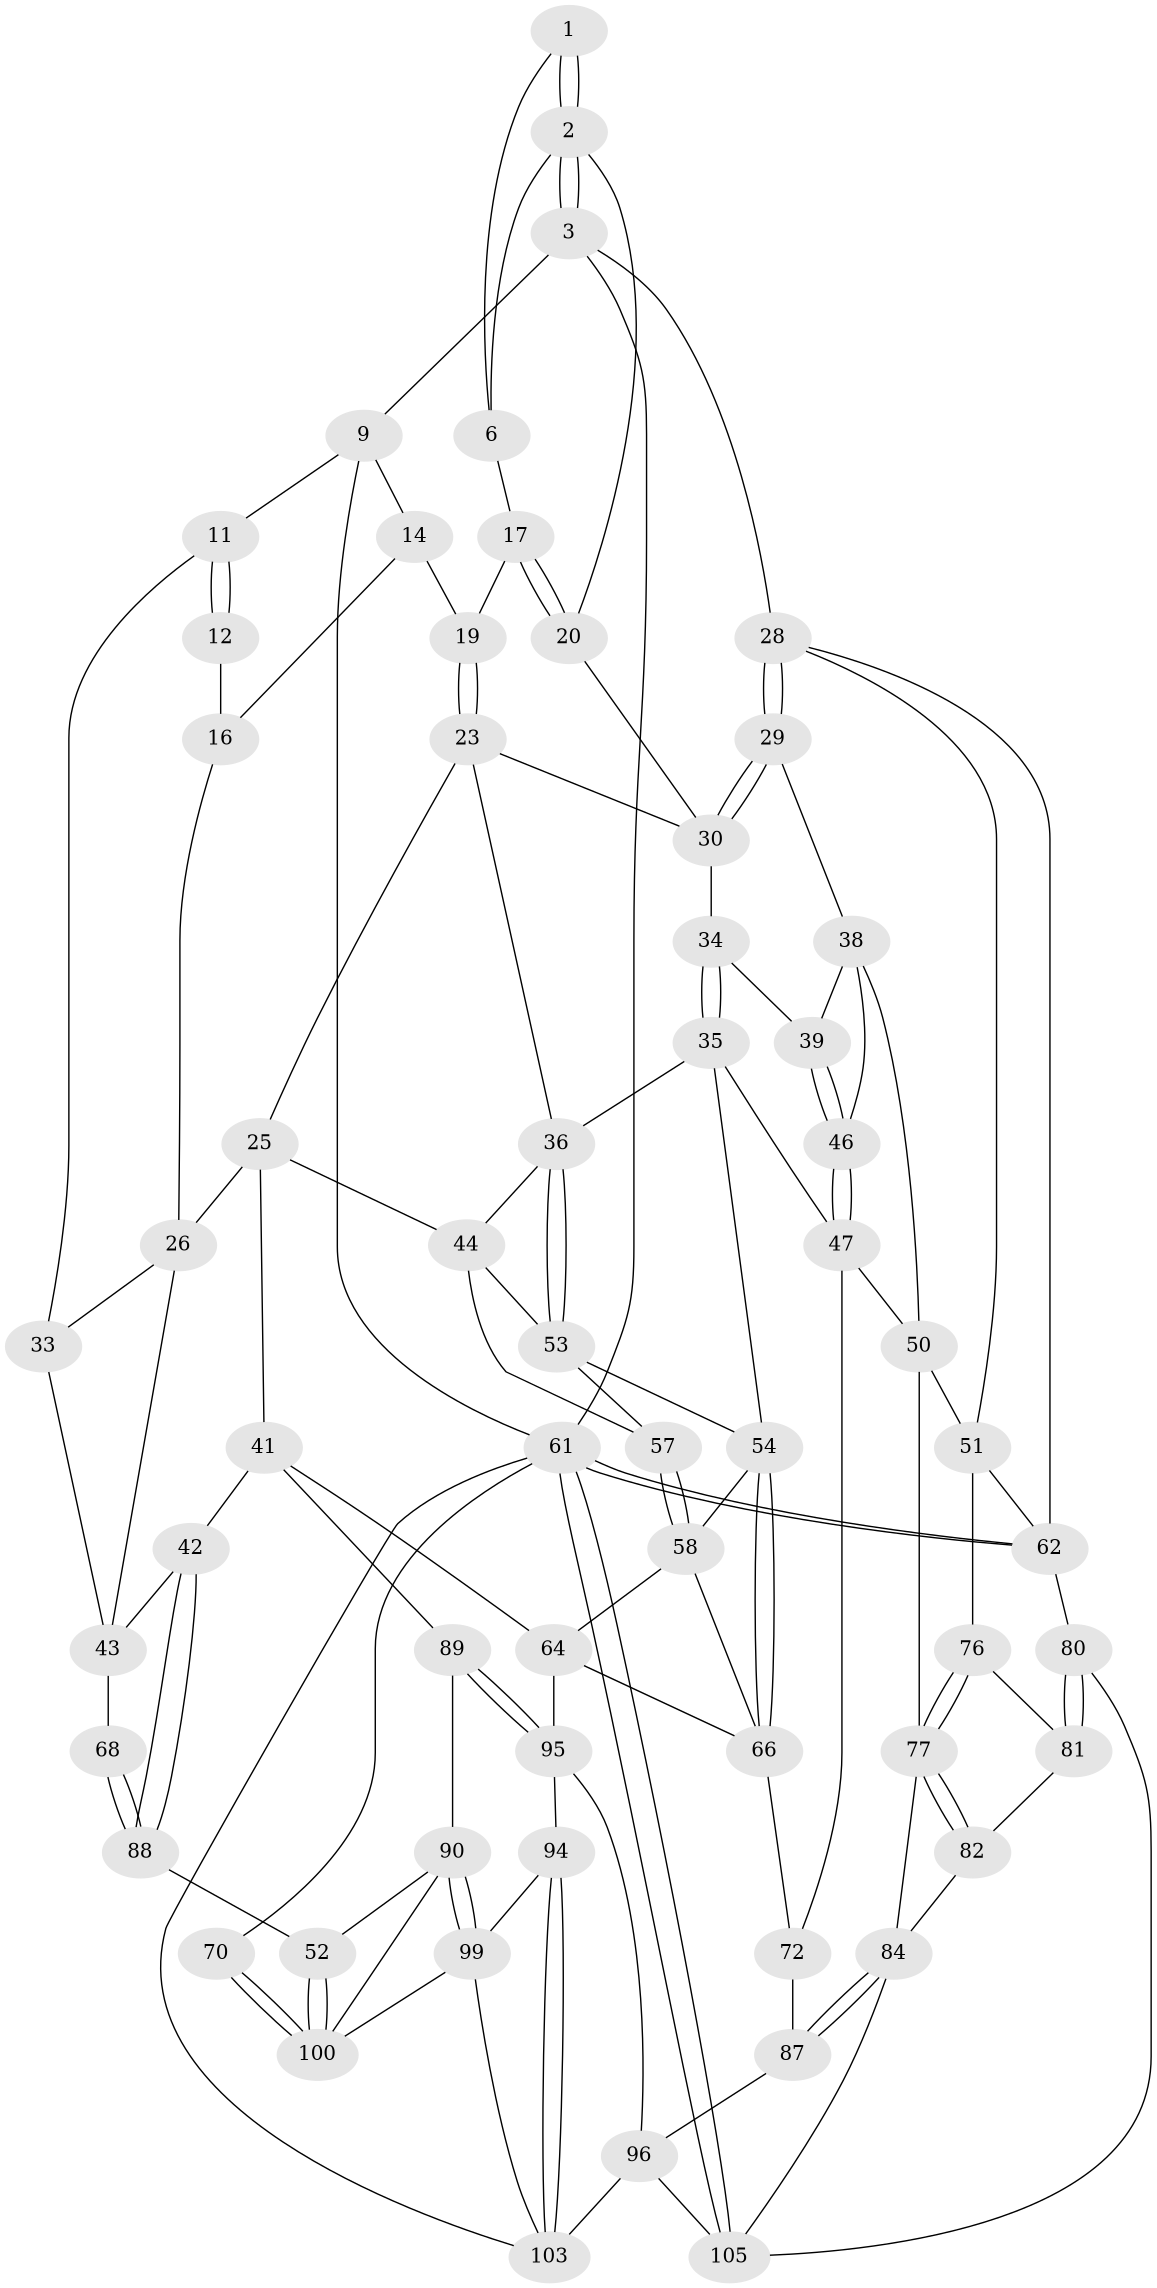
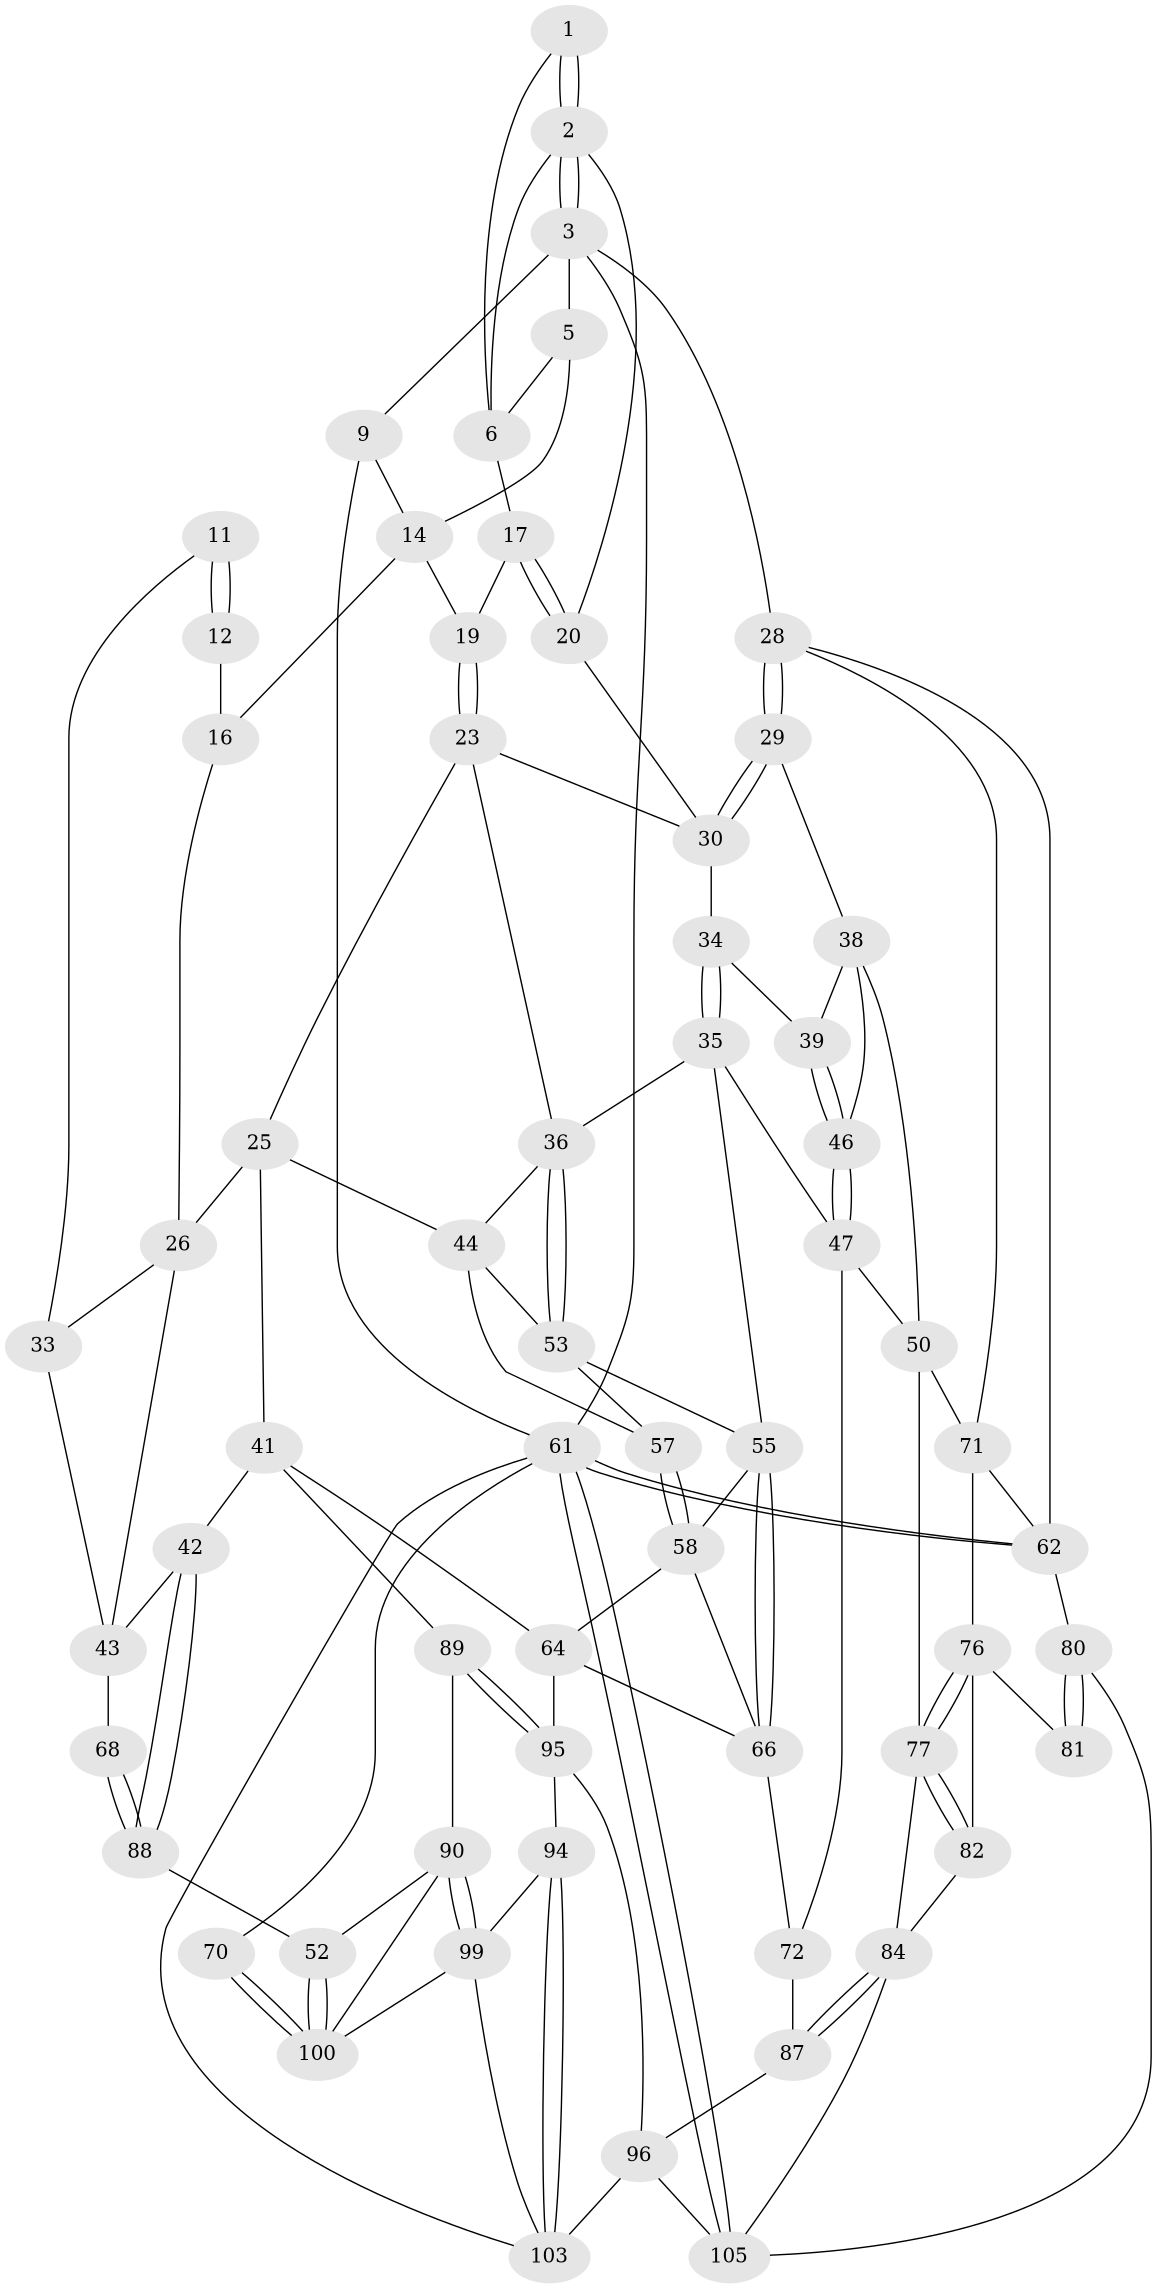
node "5": added
edge "9" -- "11": removed
node "54": label "54" -> "55"
node "51": label "51" -> "71"
edge "81" -- "82": now "76" -- "82"
